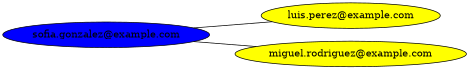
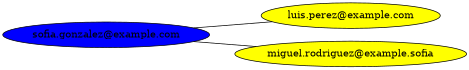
node "miguel.rodriguez@example.com": label "miguel.rodriguez@example.com" -> "miguel.rodriguez@example.sofia"
